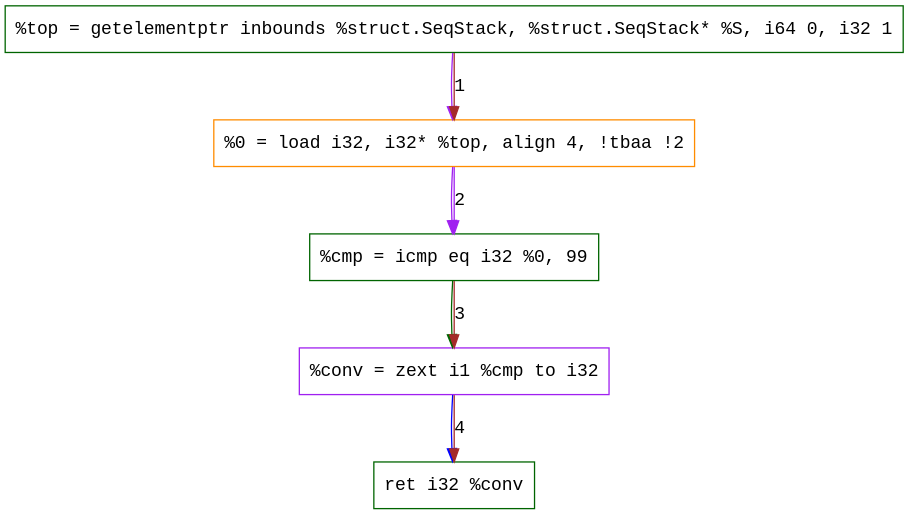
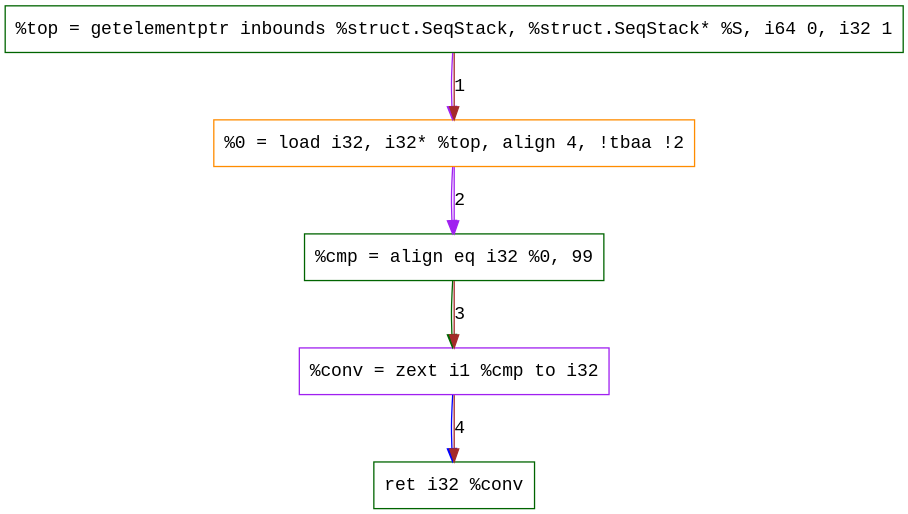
node "%cmp = icmp eq i32 %0, 99": label "%cmp = icmp eq i32 %0, 99" -> "%cmp = align eq i32 %0, 99"
